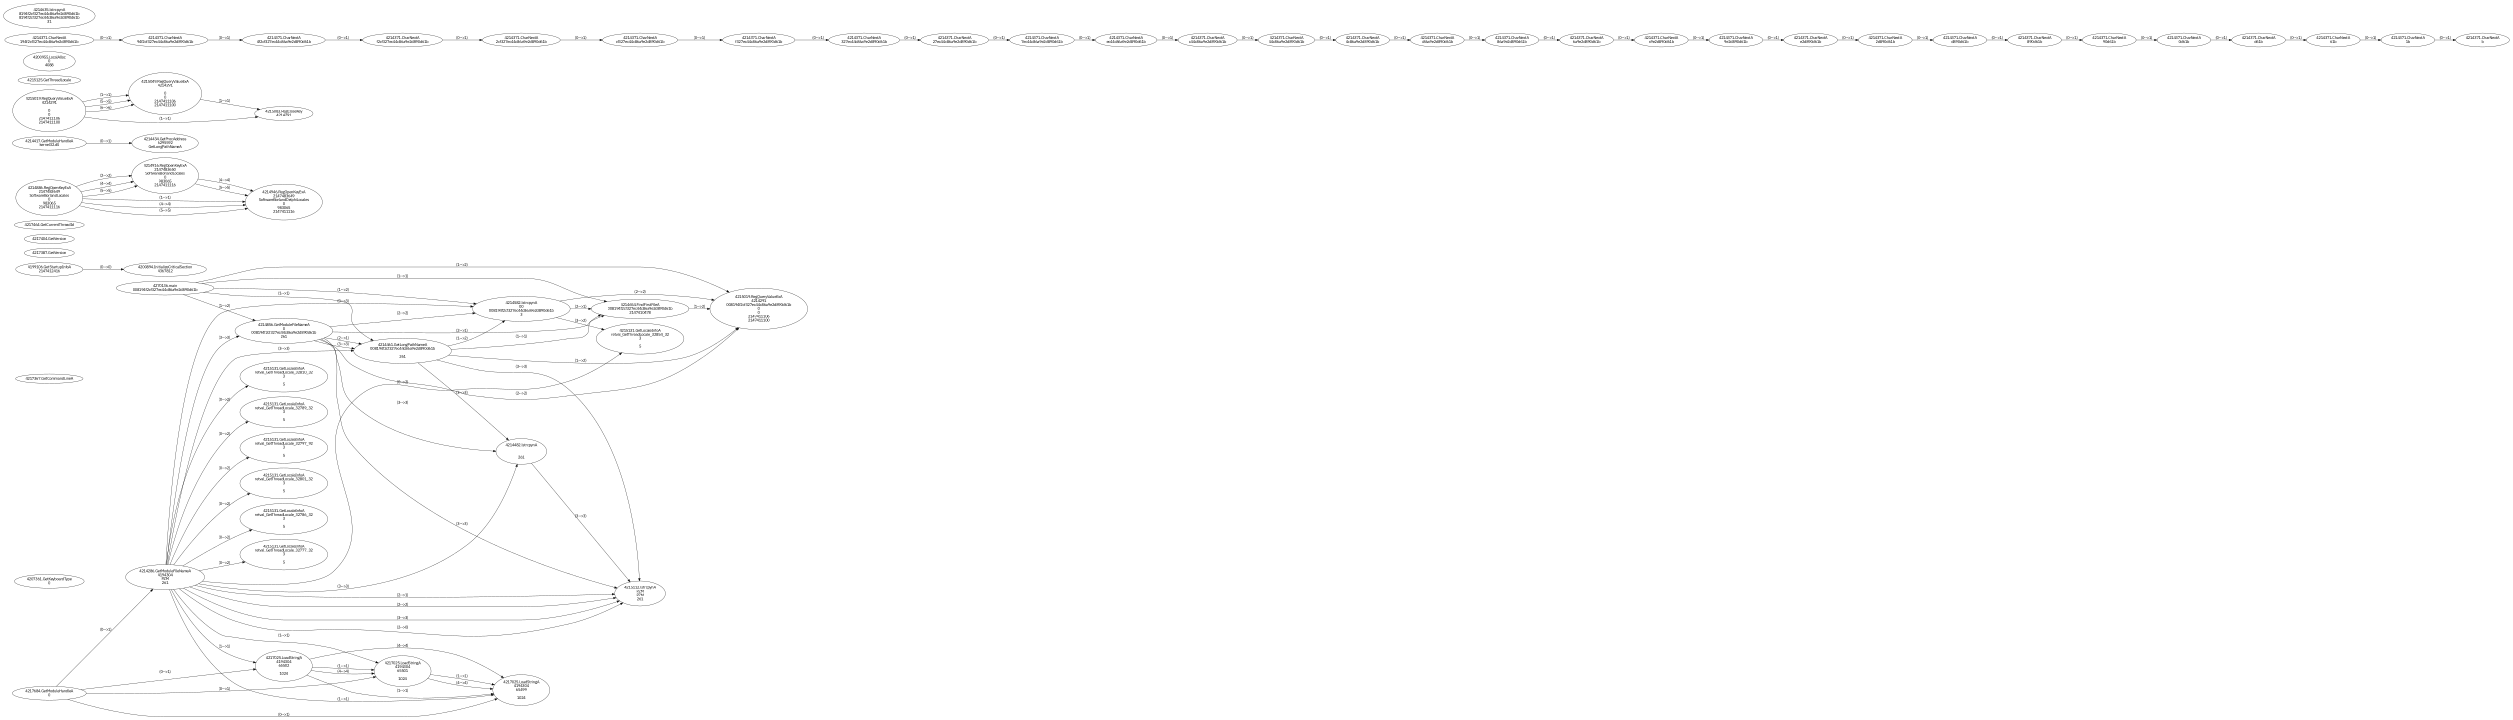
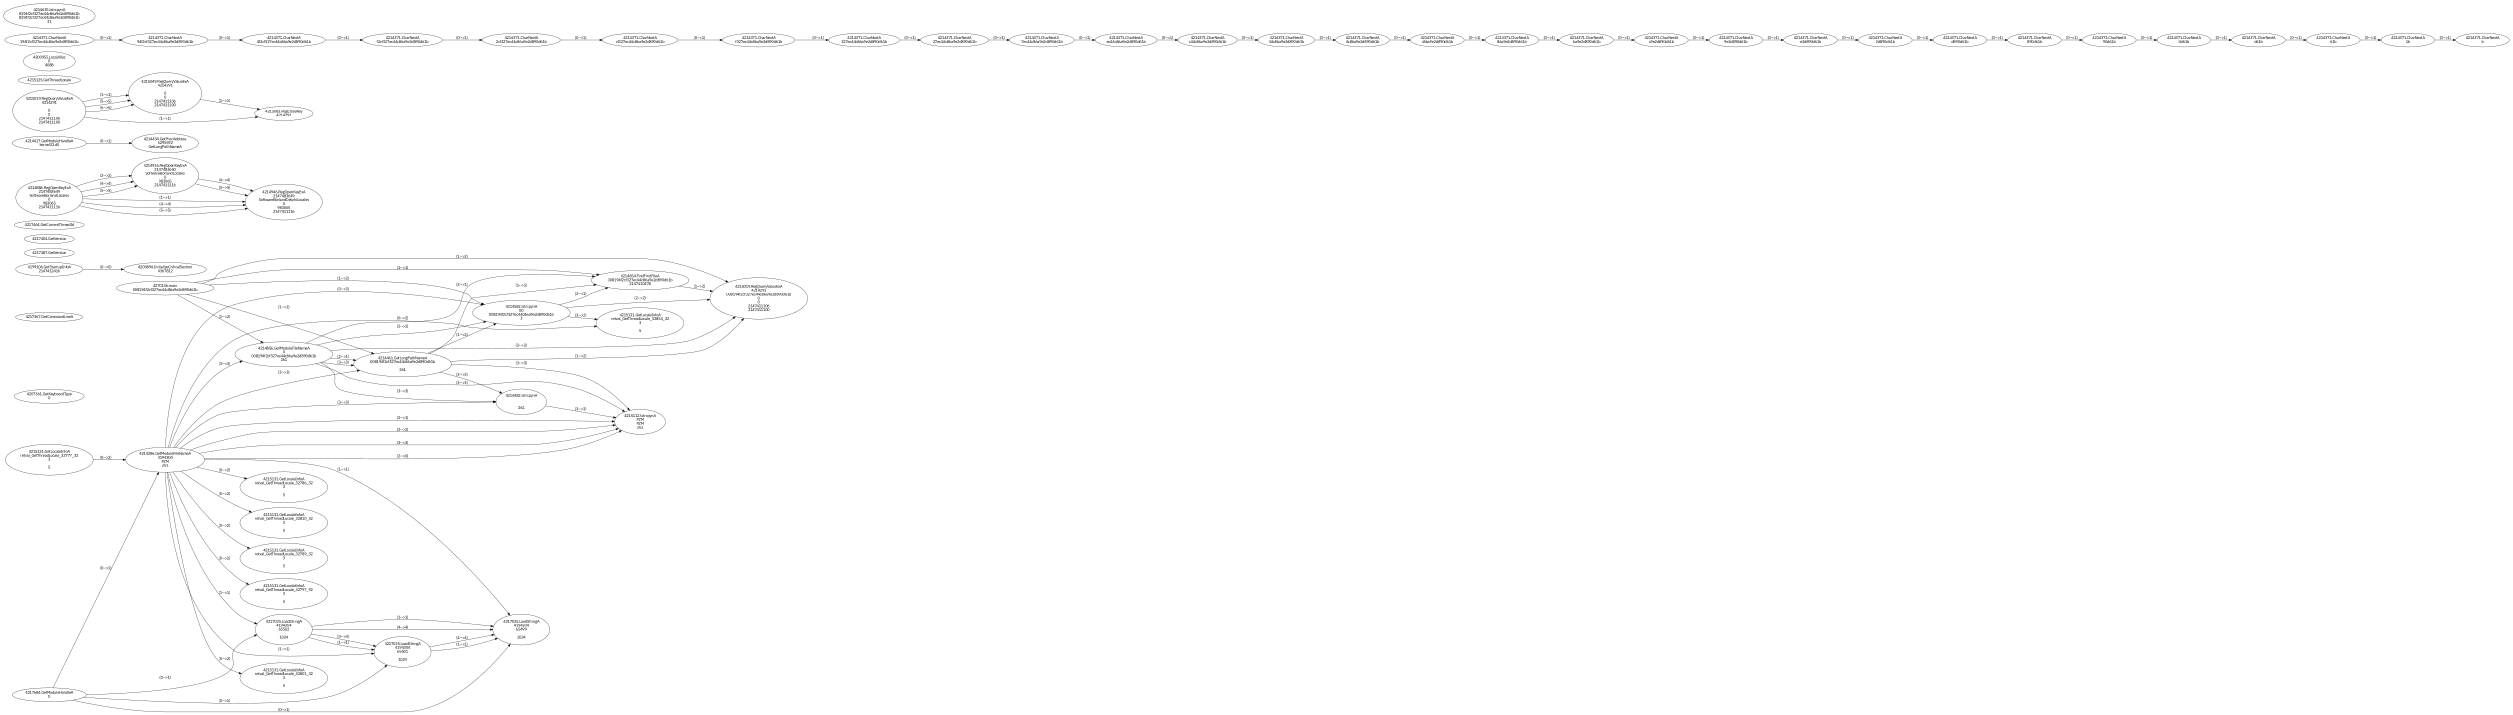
edge "4214286.GetModuleFileNameA 4194304 PZM 261" -> "4215131.GetLocaleInfoA retval_GetThreadLocale_32777_32 3 5": reversed
